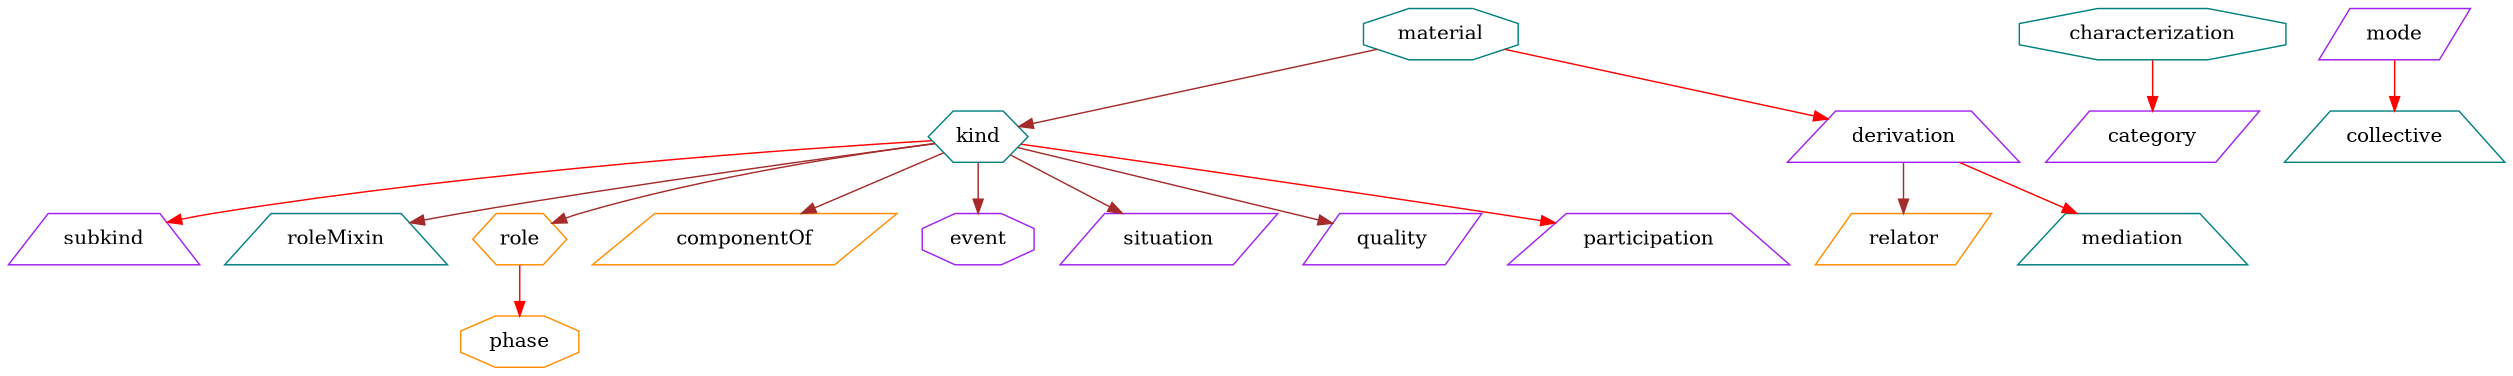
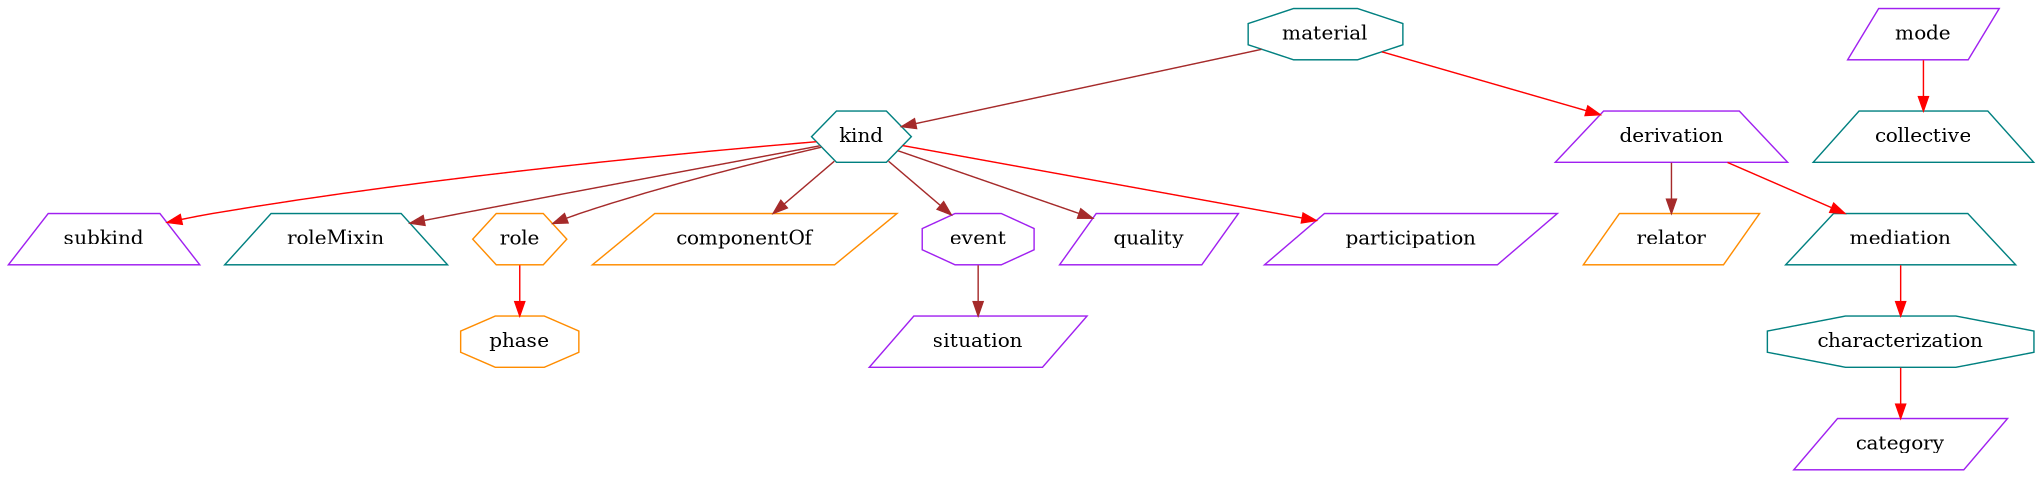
edge "kind" -> "situation": now "event" -> "situation"
node "participation": shape trapezium -> parallelogram
edge "mediation" -> "characterization": added
